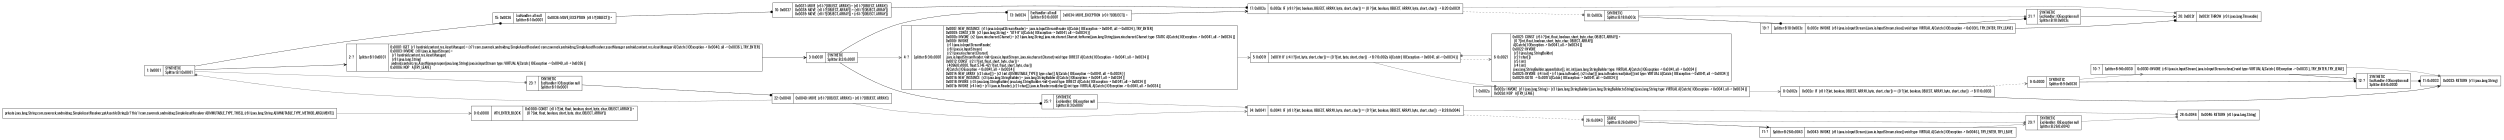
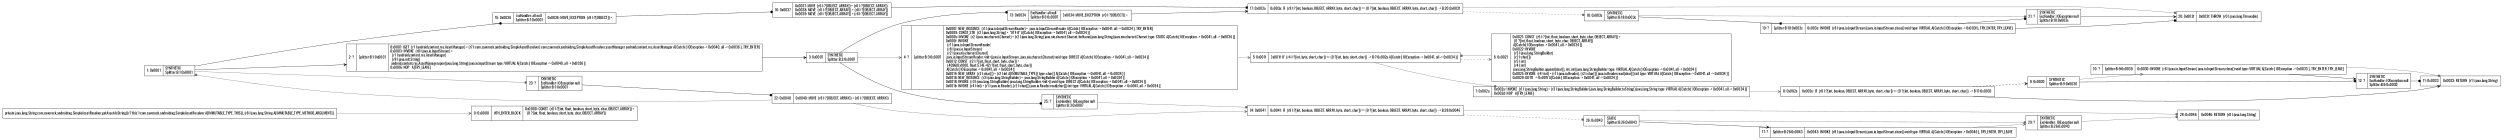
node "2: ?": text "(r8 I:java.lang.String)" -> "(r8 I:java.init.String)"
edge "8: 0x002e" -> "9: 0x0030": color gray40 -> black
